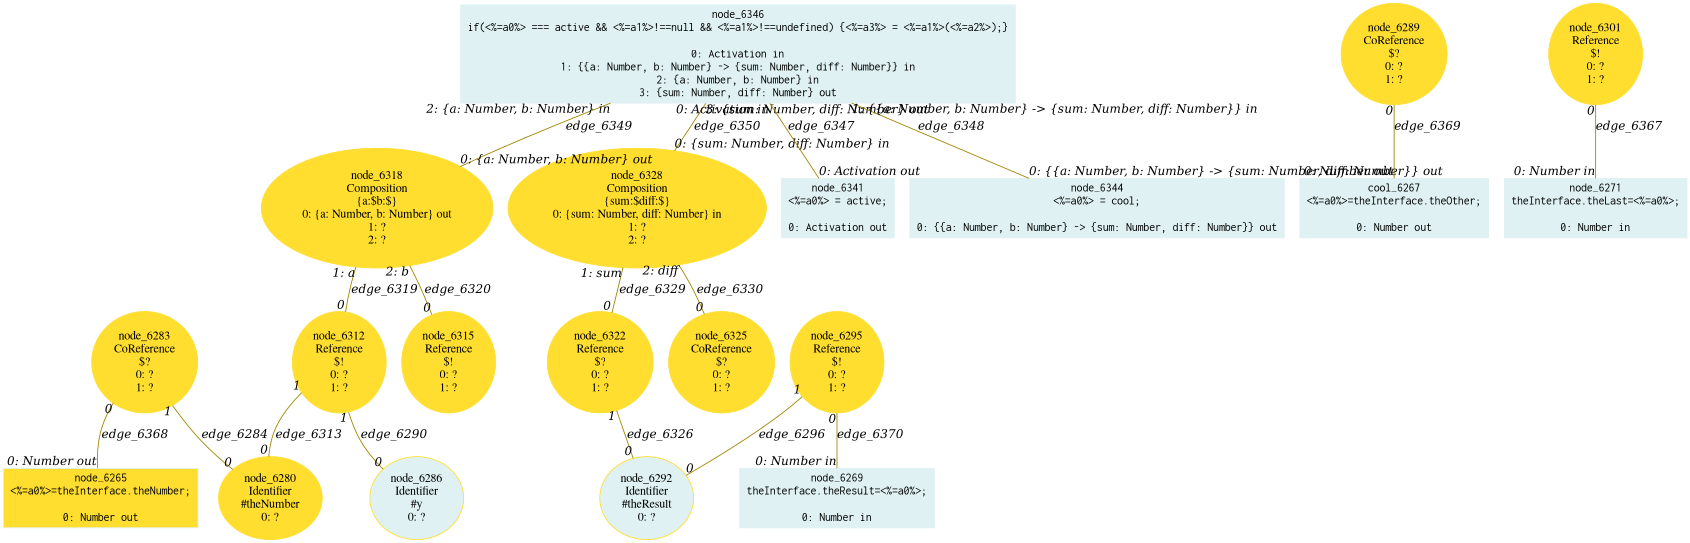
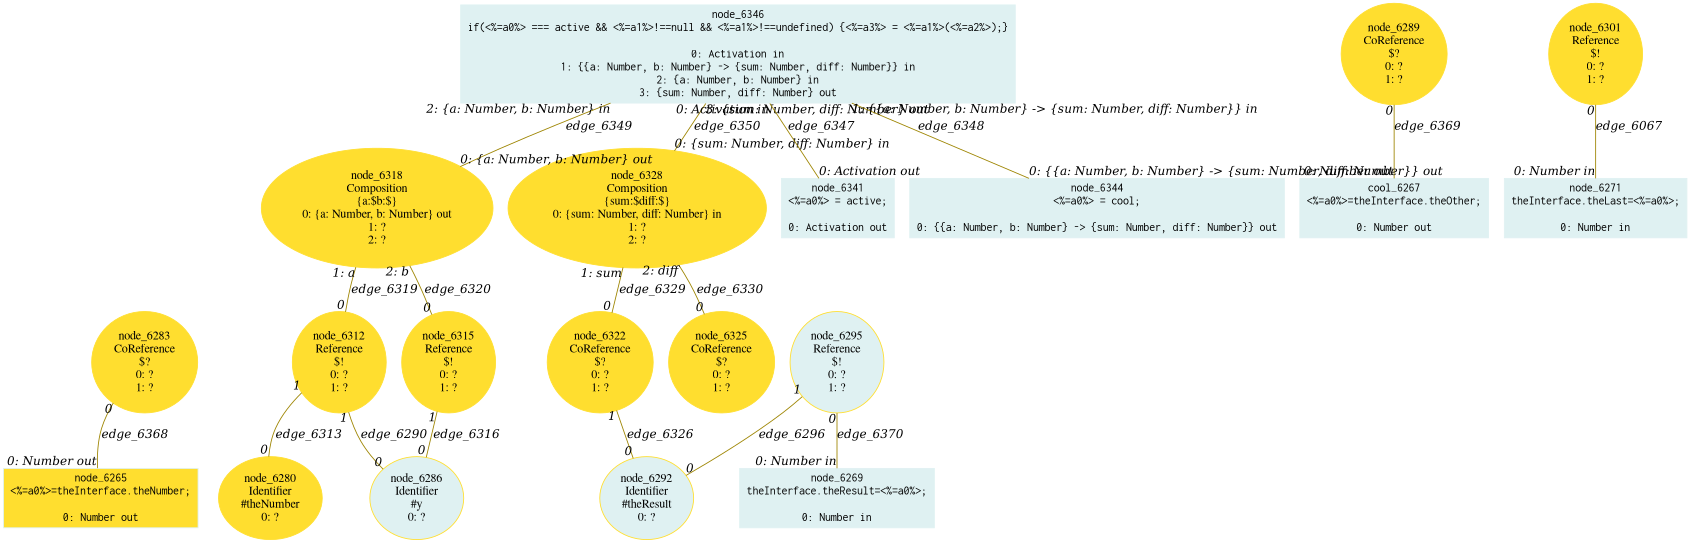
edge "node_6301 Reference $! 0: ? 1: ?" -- "node_6271 theInterface.theLast=<%=a0%>; 0: Number in": label "edge_6367" -> "edge_6067"
node "node_6322 Reference $? 0: ? 1: ?": label "node_6322 Reference $? 0: ? 1: ?" -> "node_6322 CoReference $? 0: ? 1: ?"
node "node_6295 Reference $! 0: ? 1: ?": fillcolor #ffde2f -> #dff1f2
edge "node_6315 Reference $! 0: ? 1: ?" -- "node_6286 Identifier #y 0: ?": added, label "edge_6316"
edge "node_6283 CoReference $? 0: ? 1: ?" -- "node_6280 Identifier #theNumber 0: ?": removed, label "edge_6284"
